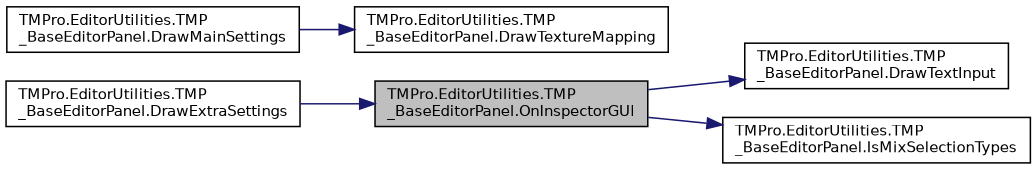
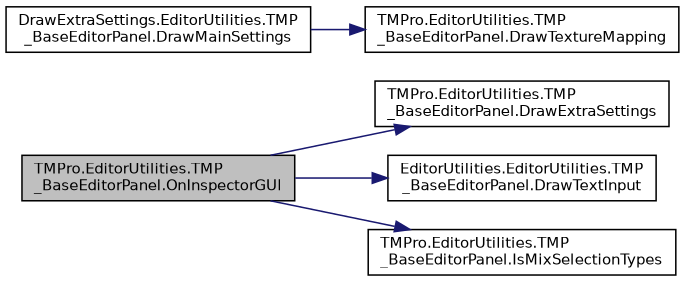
node "TMPro.EditorUtilities.TMP _BaseEditorPanel.DrawMainSettings": label "TMPro.EditorUtilities.TMP _BaseEditorPanel.DrawMainSettings" -> "DrawExtraSettings.EditorUtilities.TMP _BaseEditorPanel.DrawMainSettings"
node "TMPro.EditorUtilities.TMP _BaseEditorPanel.DrawTextInput": label "TMPro.EditorUtilities.TMP _BaseEditorPanel.DrawTextInput" -> "EditorUtilities.EditorUtilities.TMP _BaseEditorPanel.DrawTextInput"
edge "TMPro.EditorUtilities.TMP _BaseEditorPanel.DrawExtraSettings" -> "TMPro.EditorUtilities.TMP _BaseEditorPanel.OnInspectorGUI": reversed
